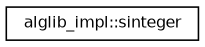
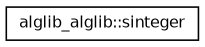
node "alglib_impl::sinteger": label "alglib_impl::sinteger" -> "alglib_alglib::sinteger"
